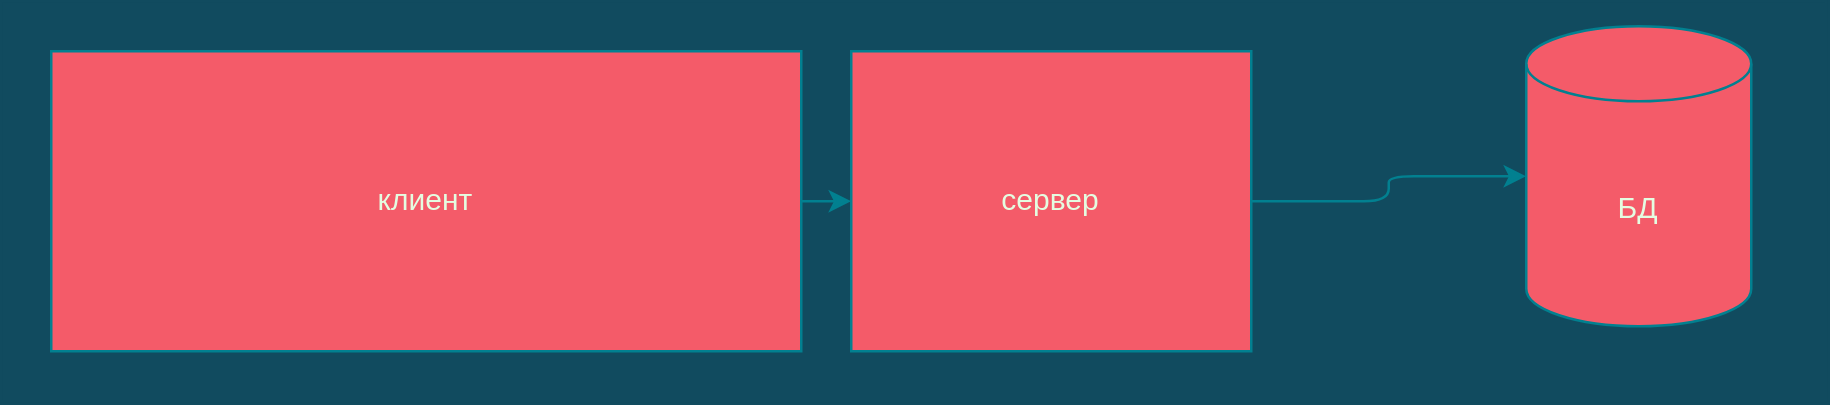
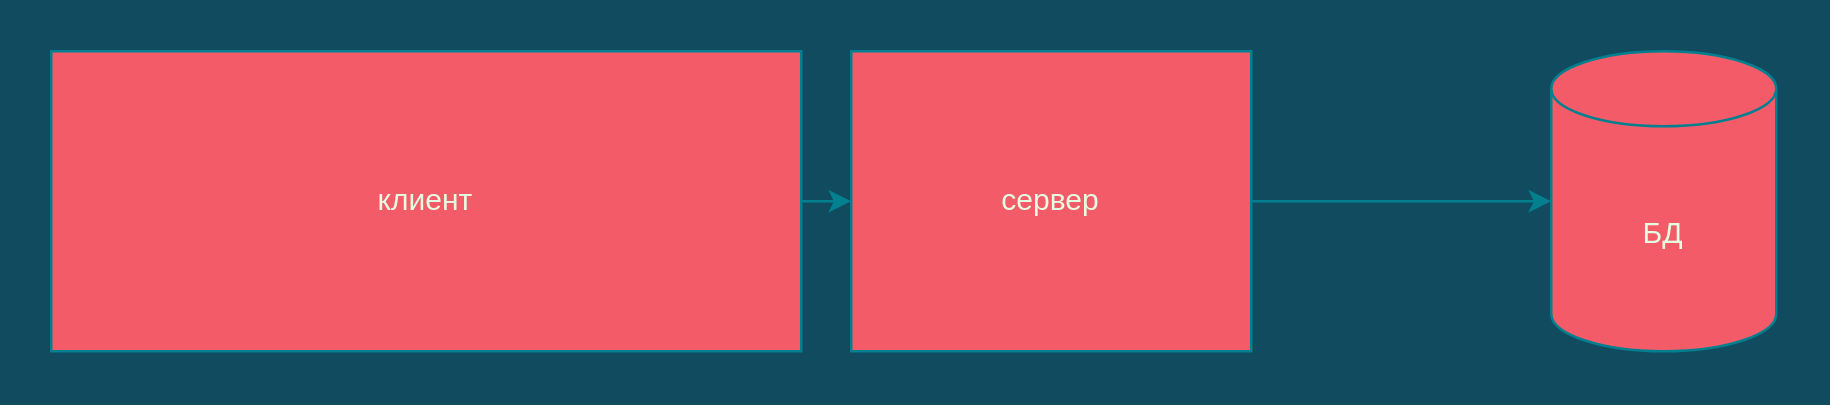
node "БД": moved (1639, 176) -> (1664, 201)
